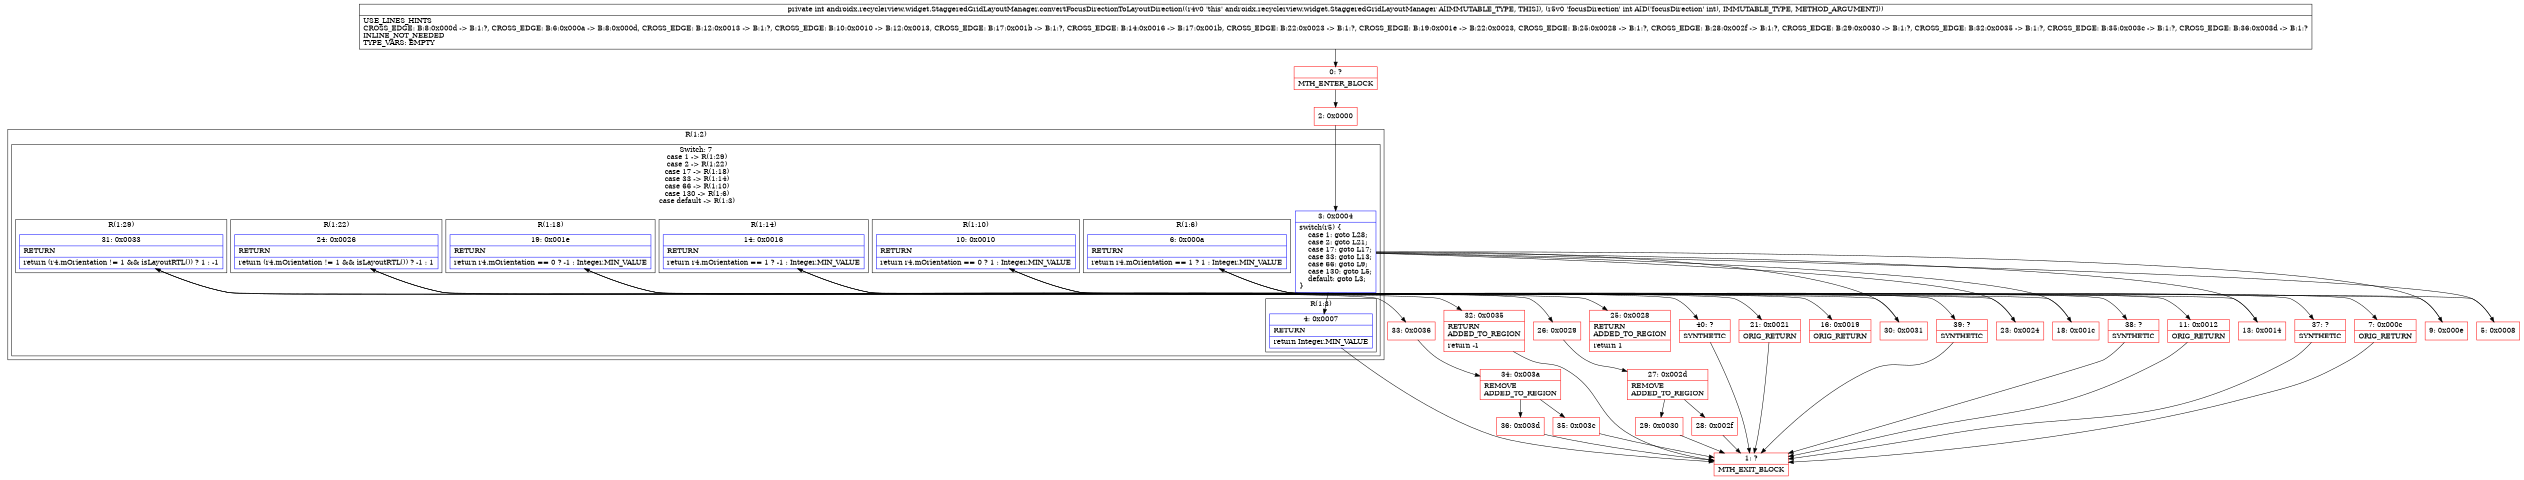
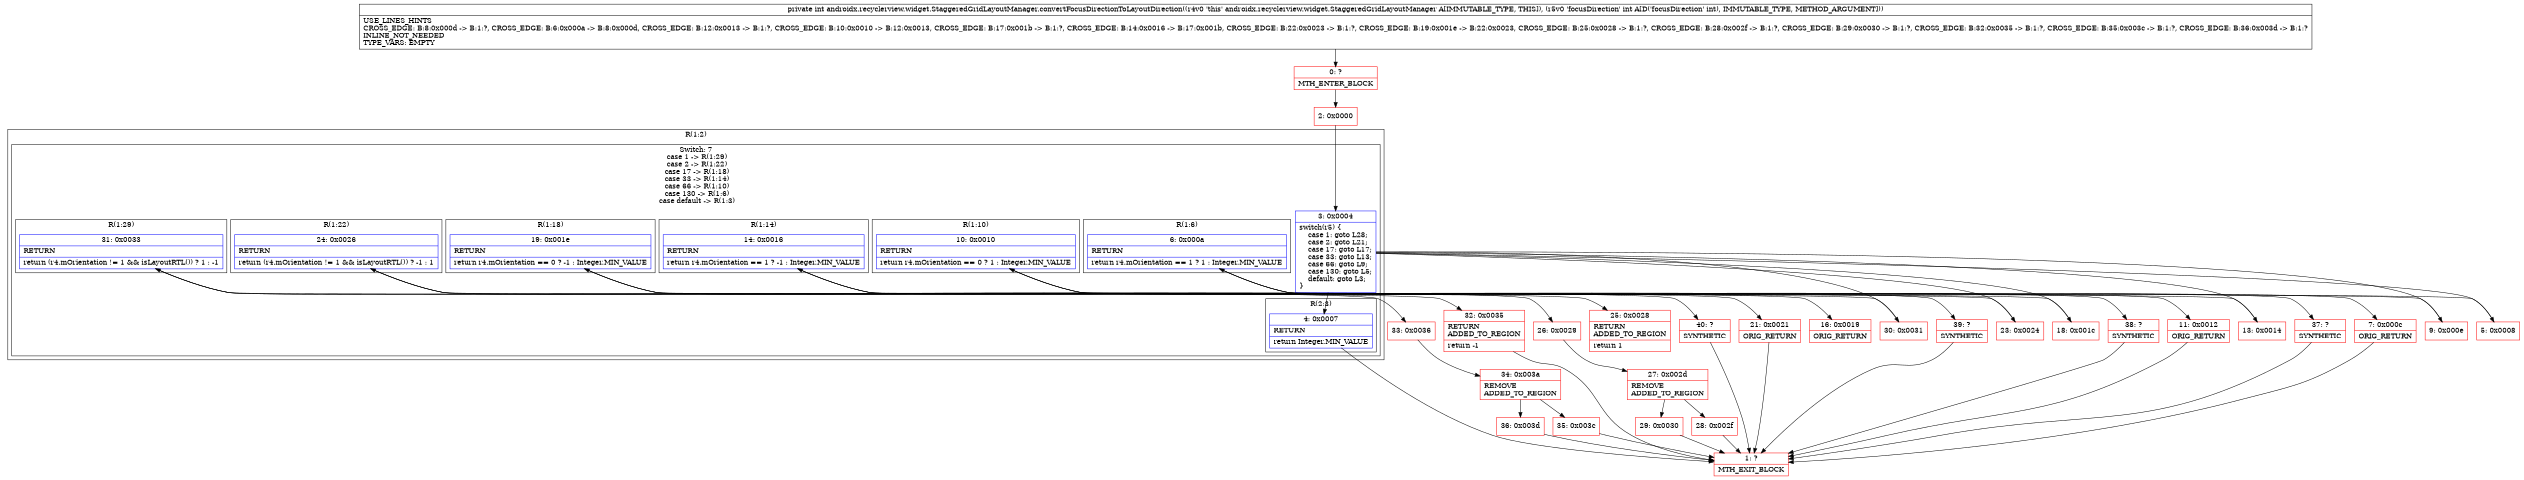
cluster "R(1:3)": label "R(1:3)" -> "R(2:3)"
